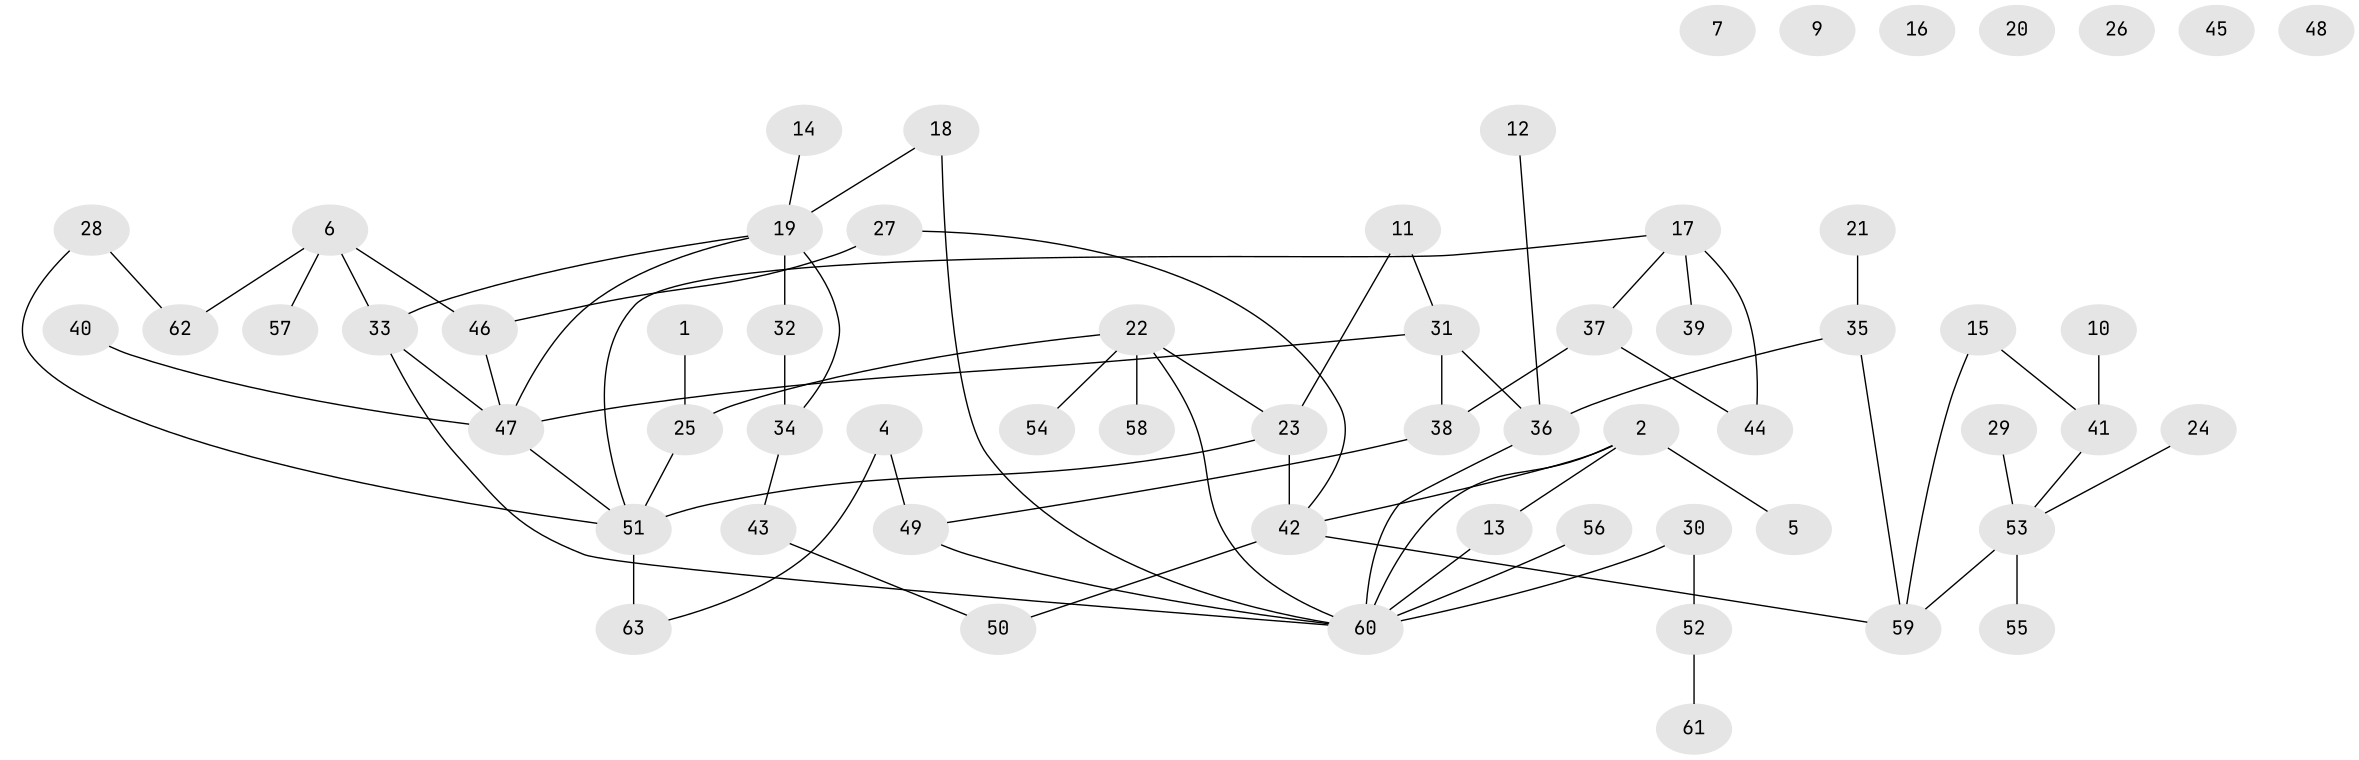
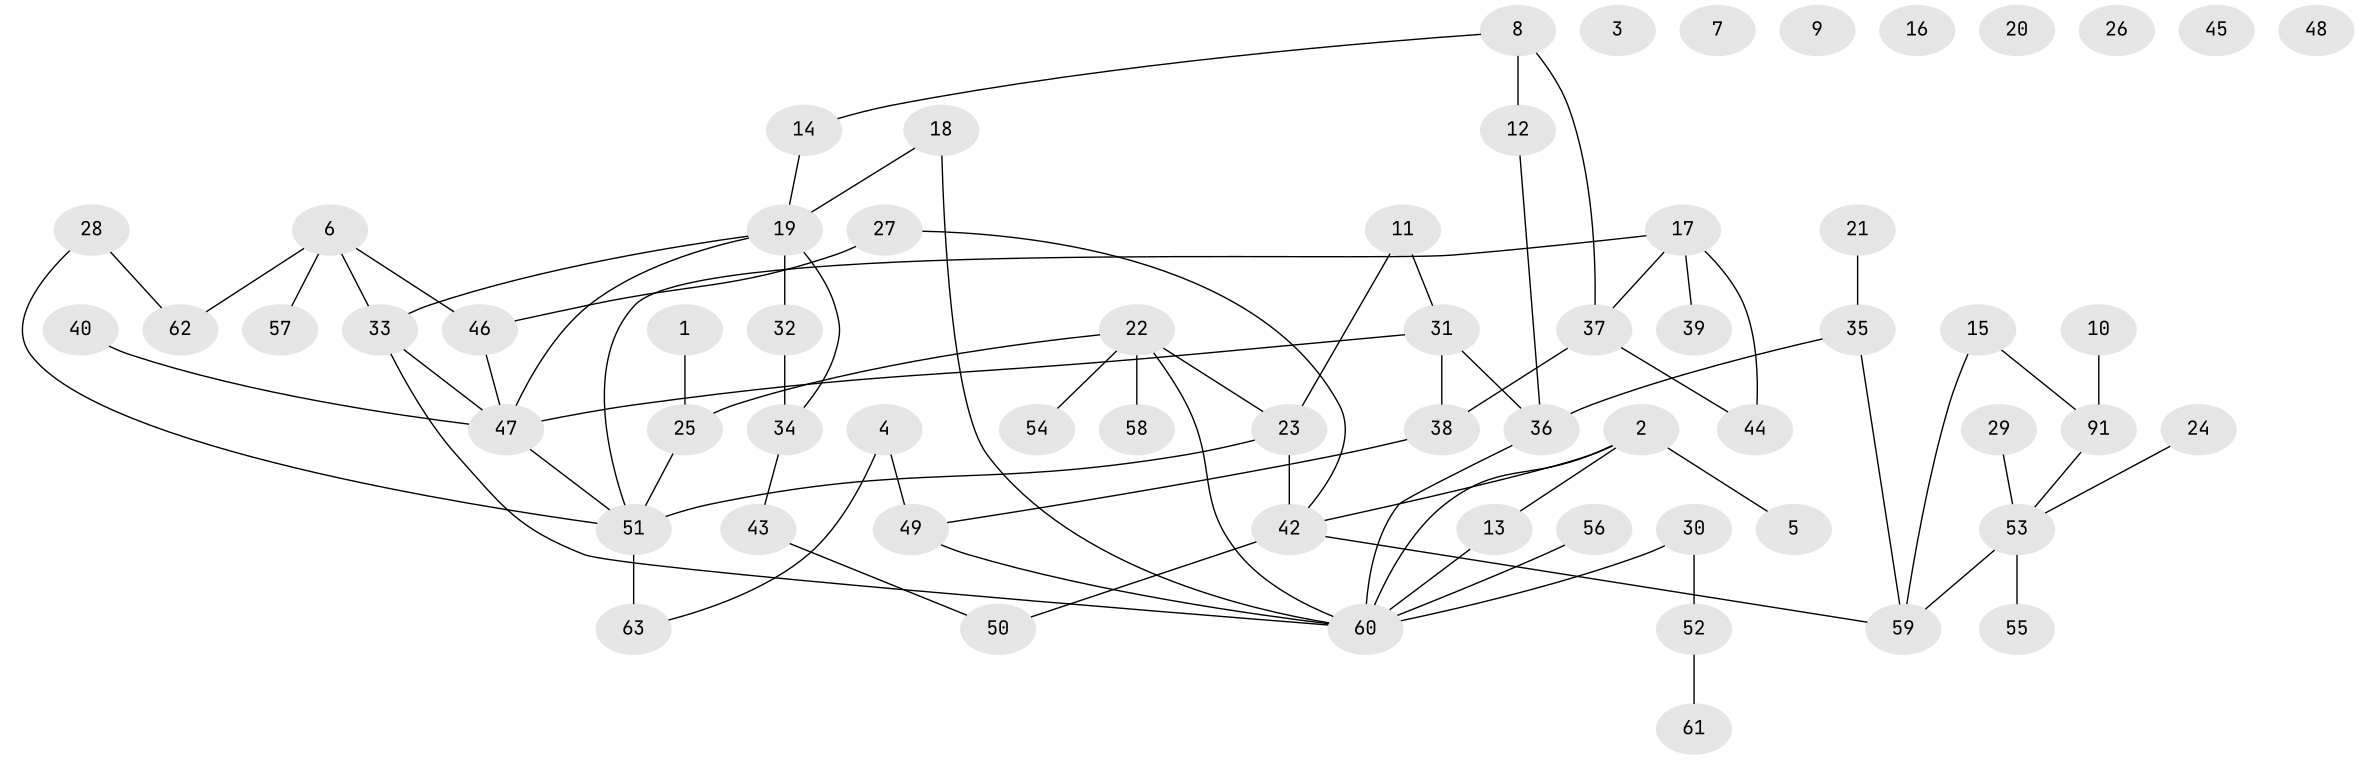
node "8": added
node "3": added
node "41": label "41" -> "91"
